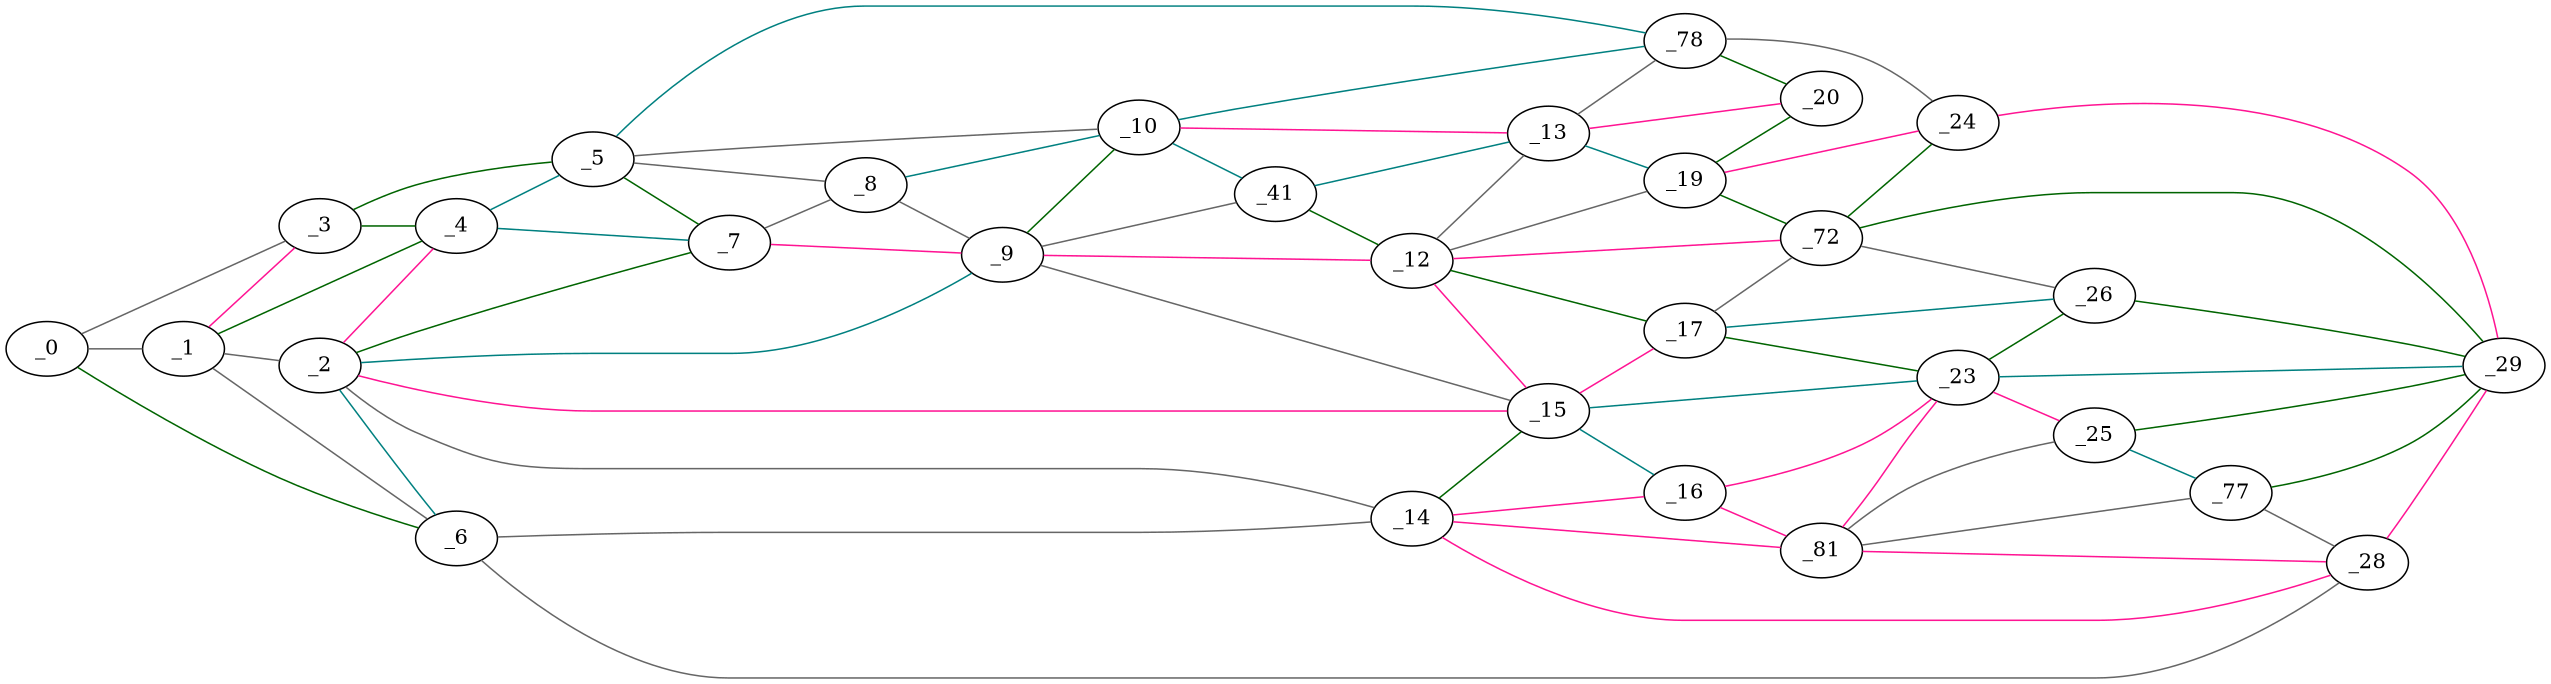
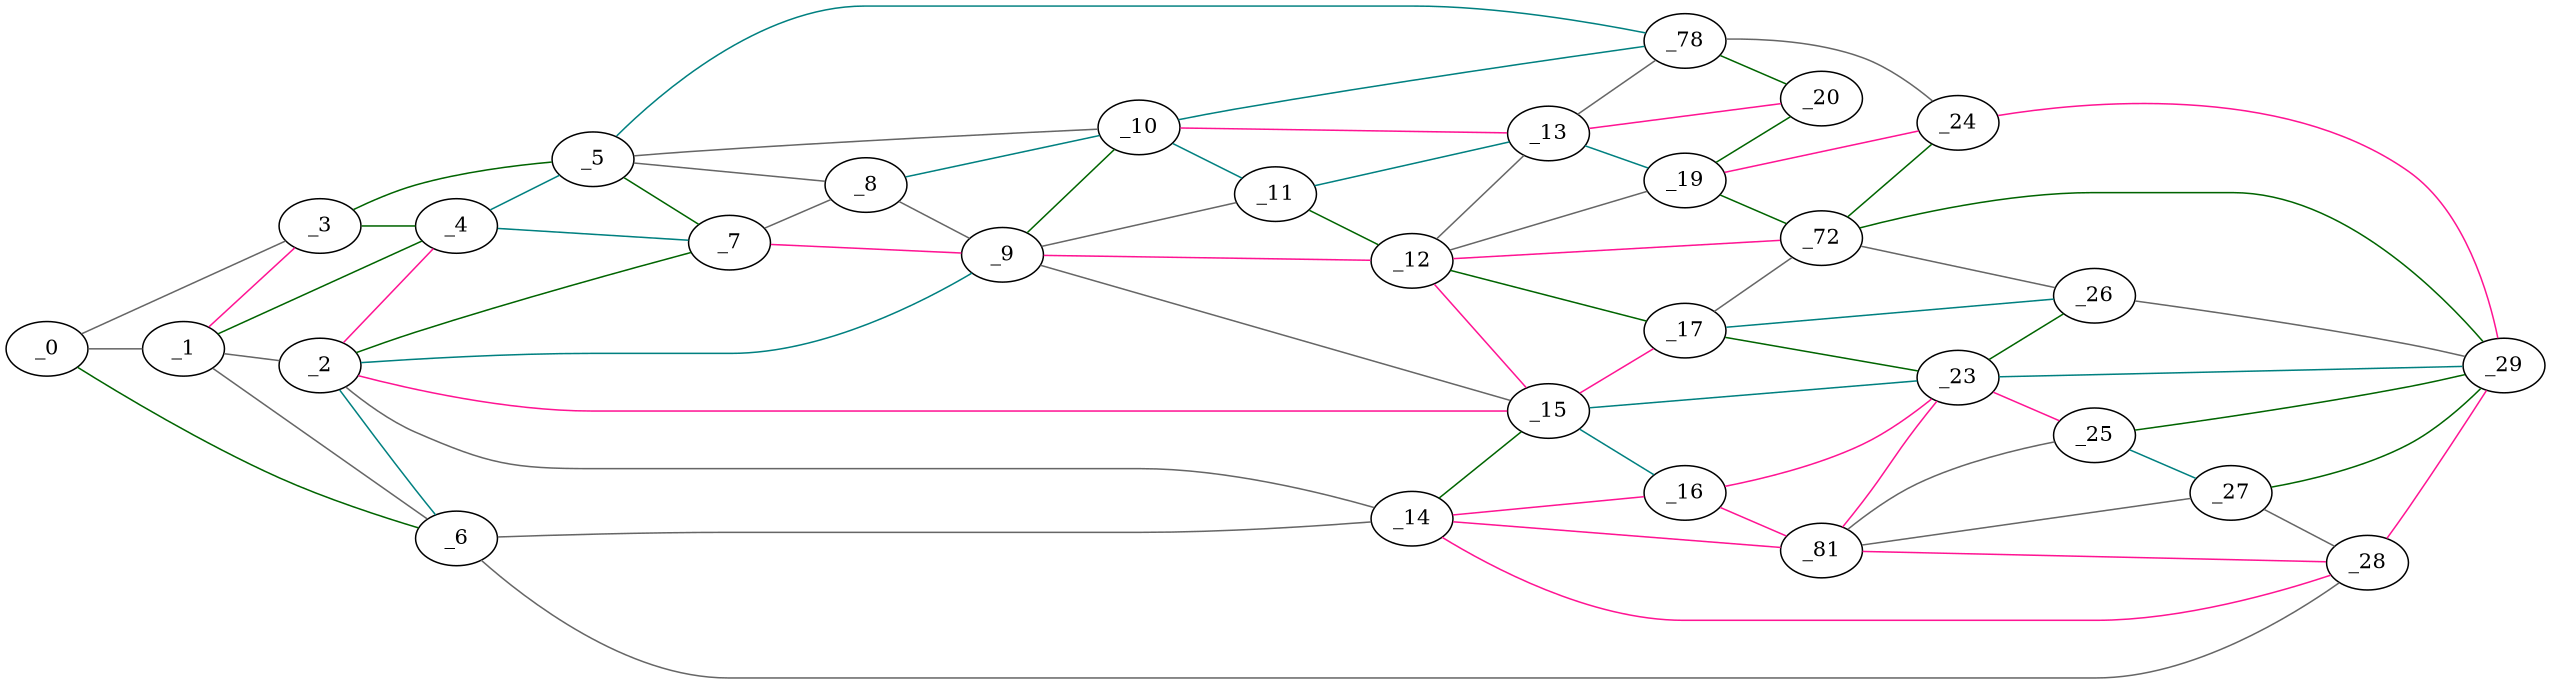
node "_41": label "_41" -> "_11"
edge "_26" -- "_29": color darkgreen -> gray40
node "_77": label "_77" -> "_27"
